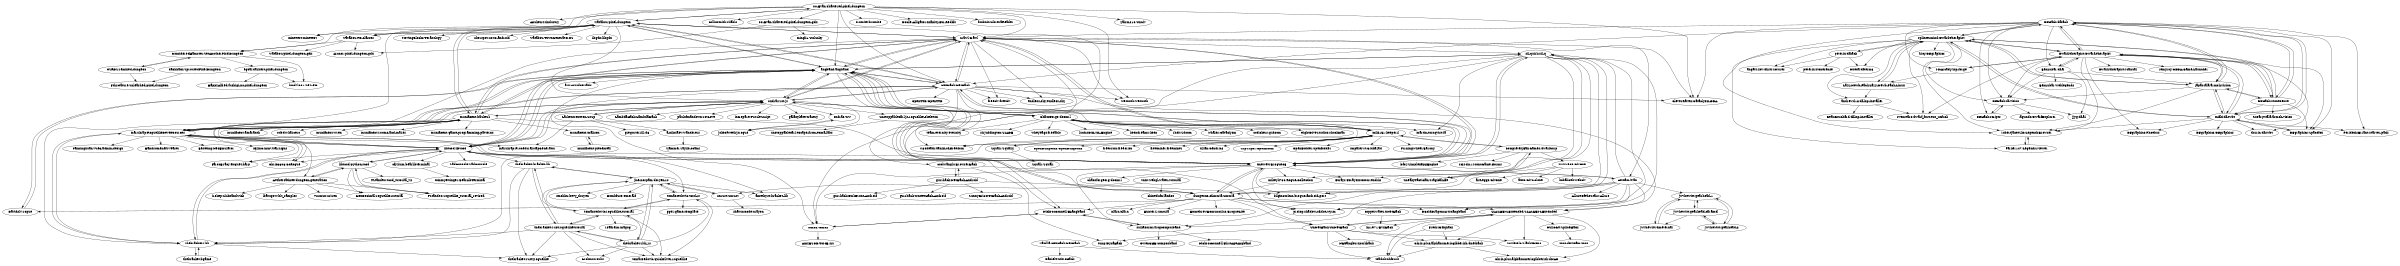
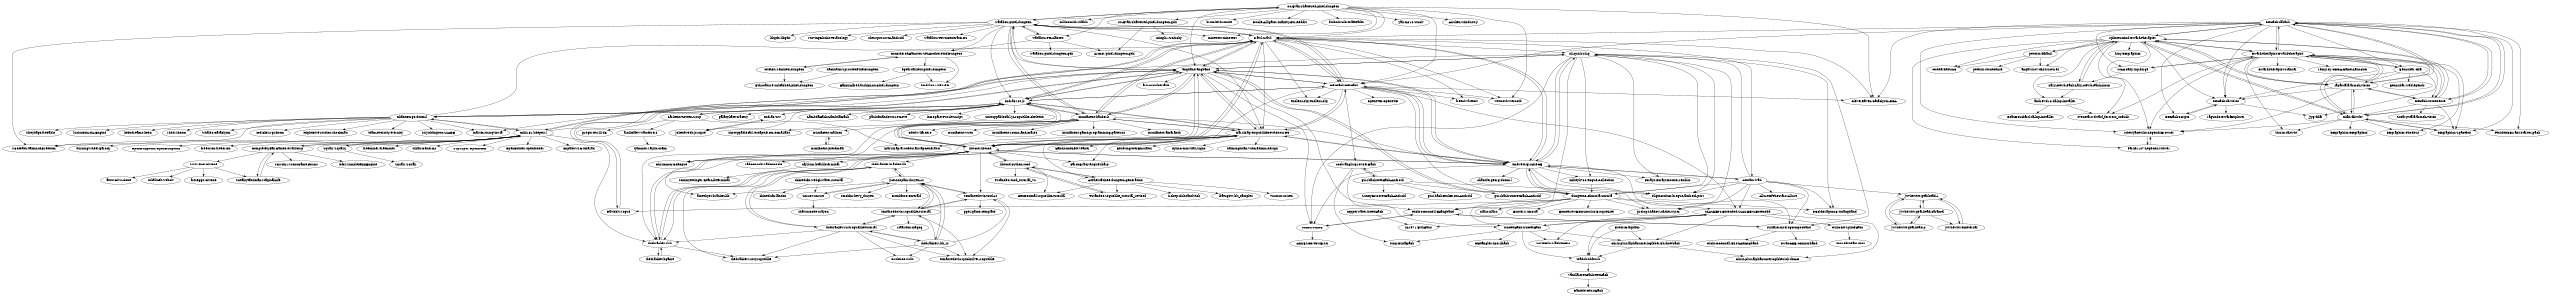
node "tnnt/webgl-water-tutorial": label "tnnt/webgl-water-tutorial" -> "chinedufn/webgl-water-tutorial"
edge "Vanilla-NetHack/NetHack" -> "tsadok/nhfourk": reversed
